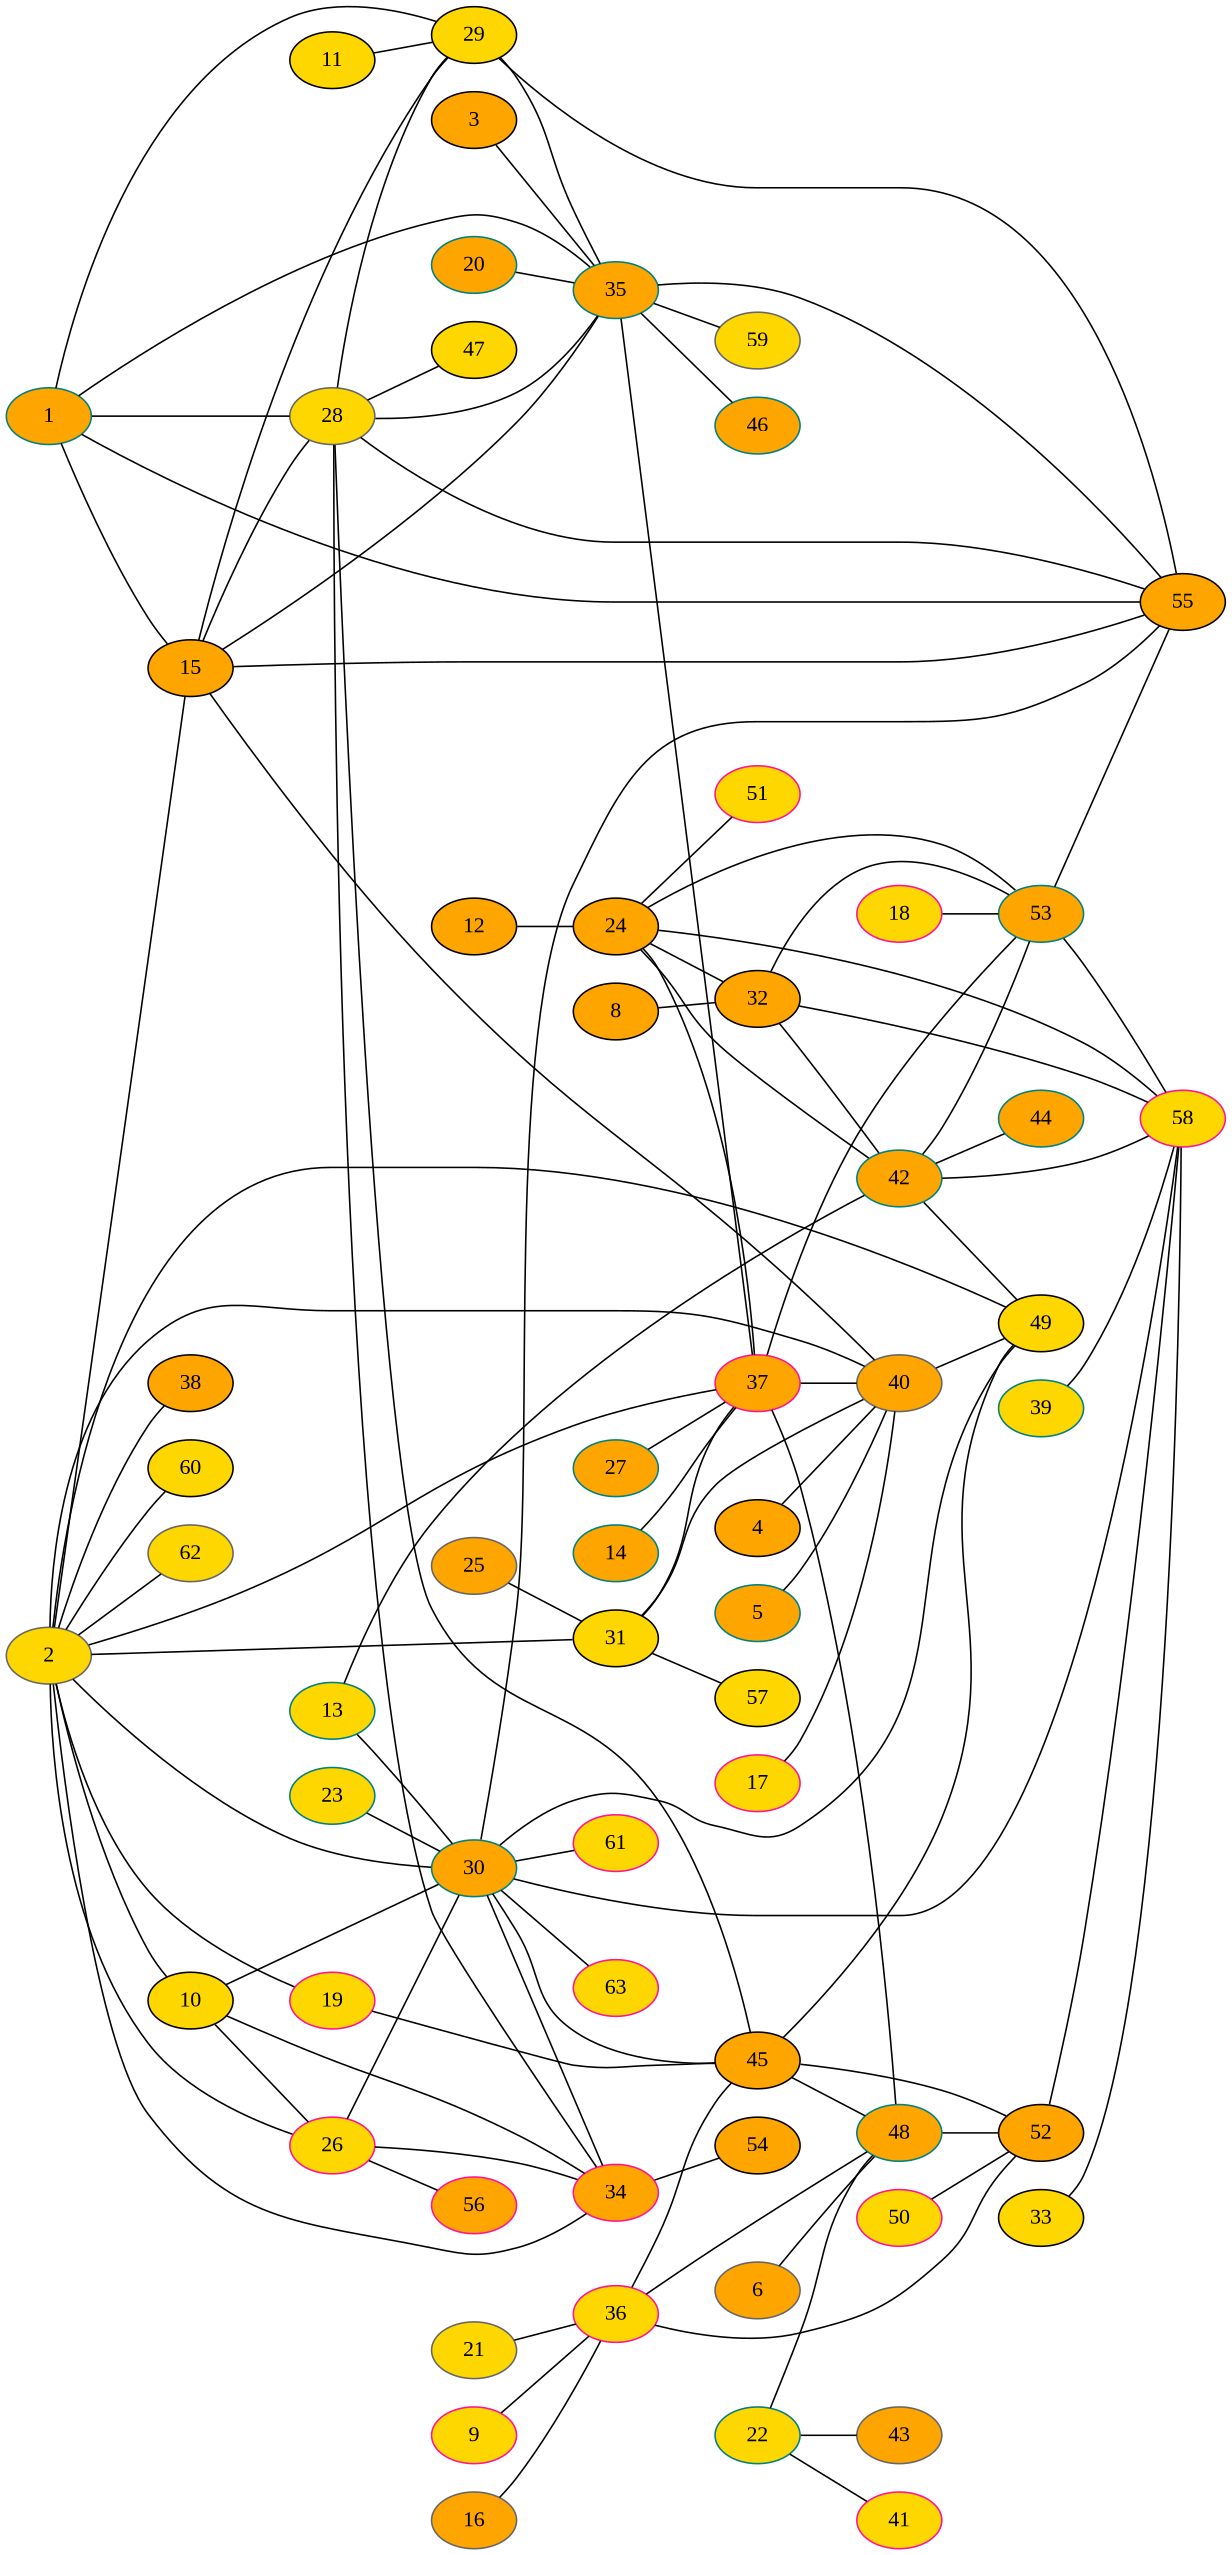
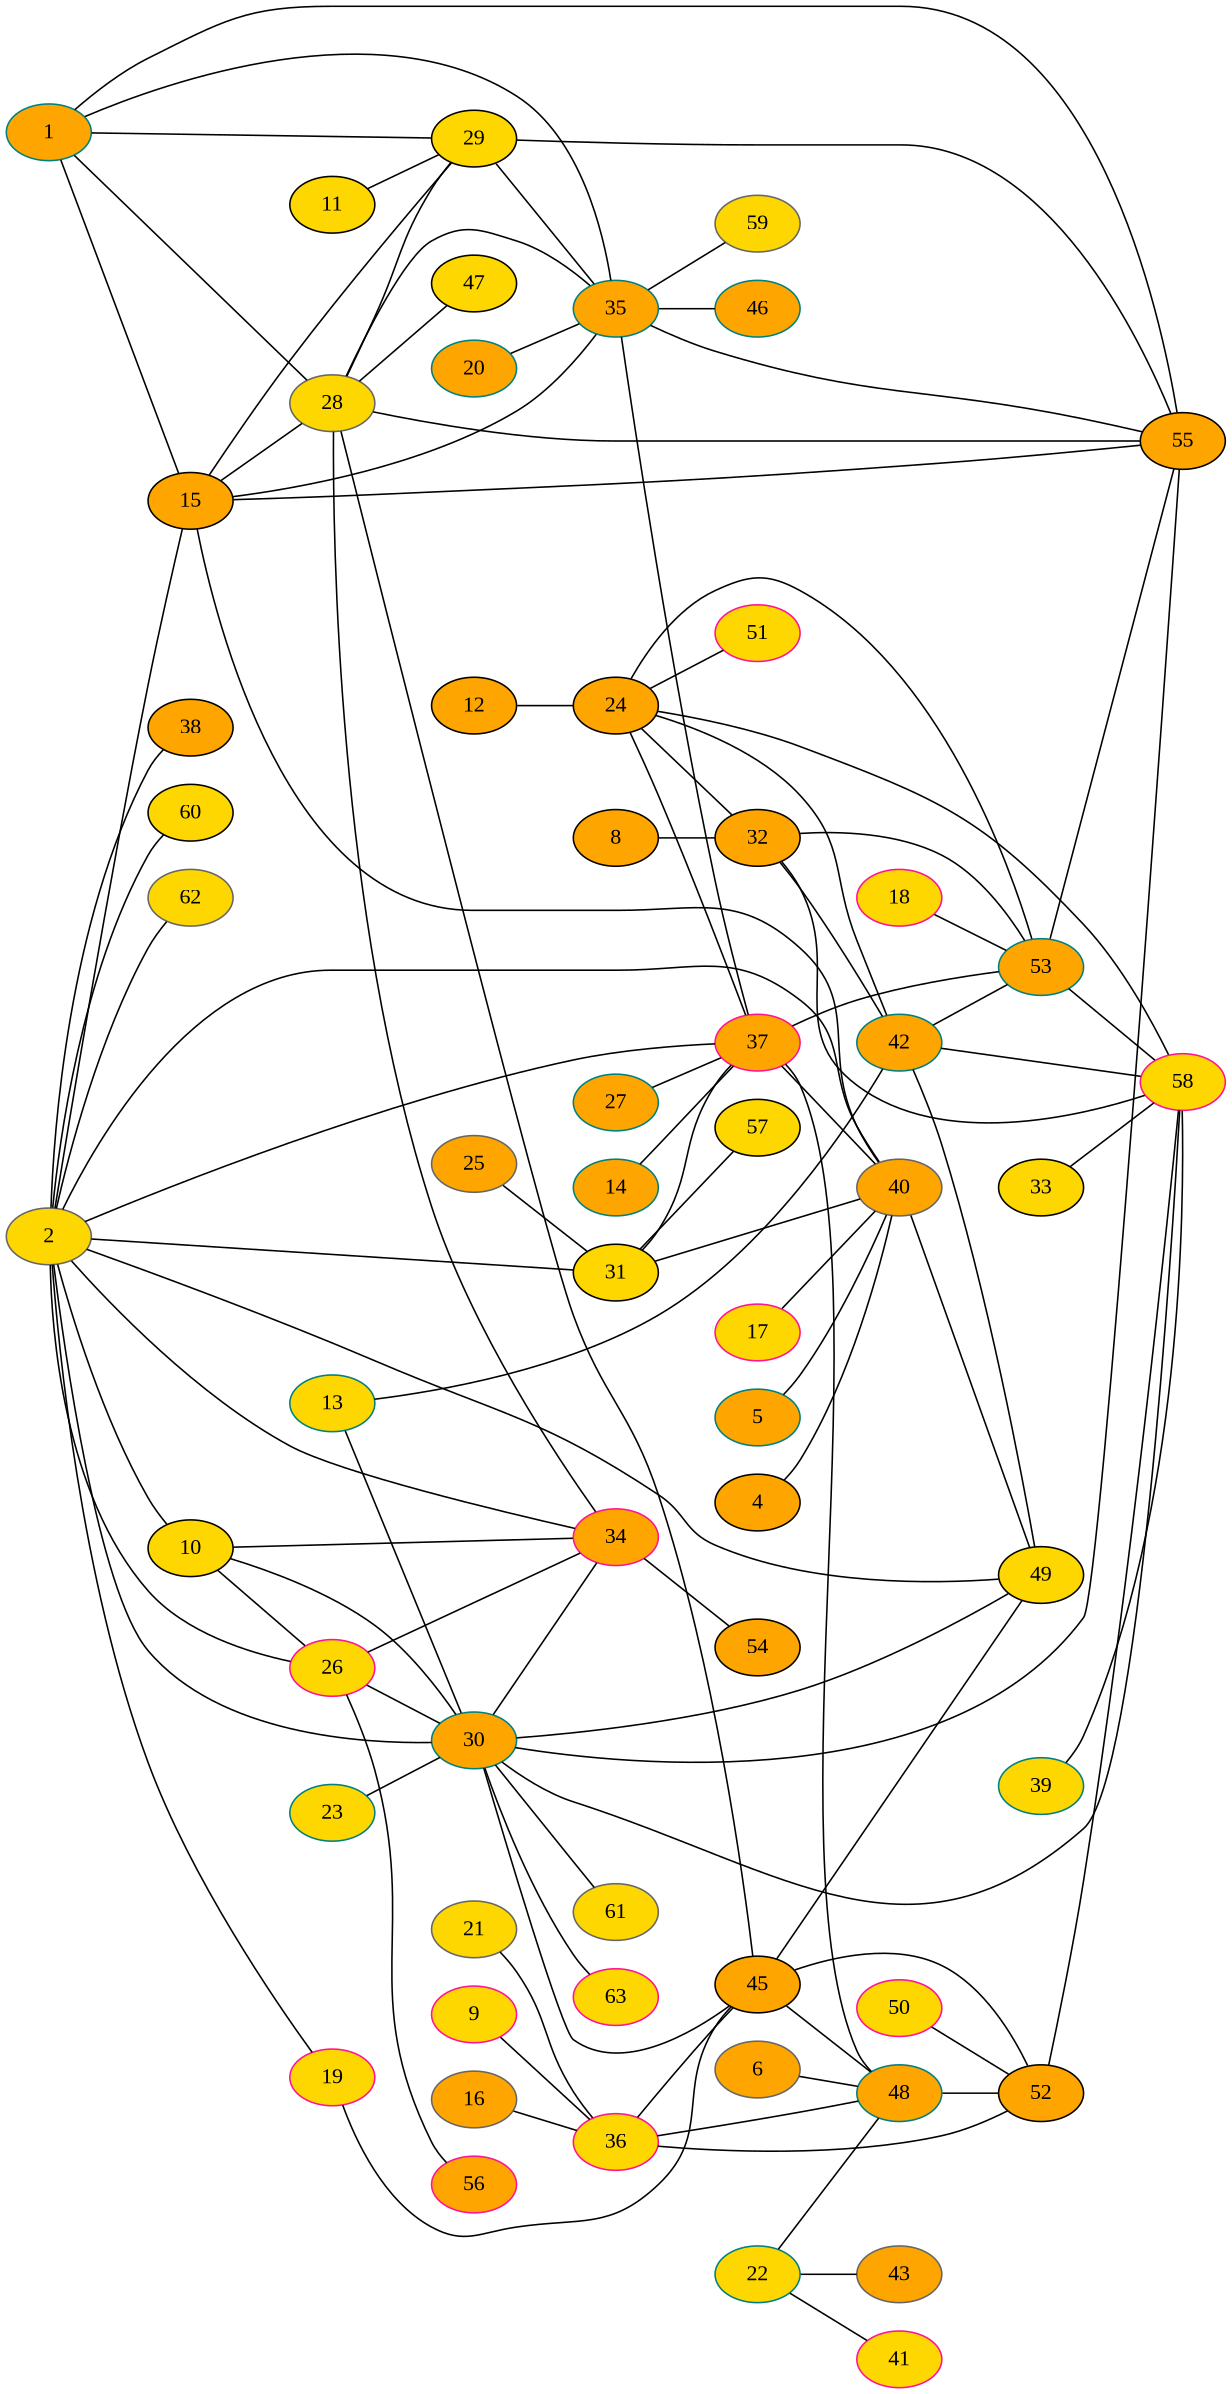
node "3": removed
node "44": removed
node "61": color deeppink -> gray40
